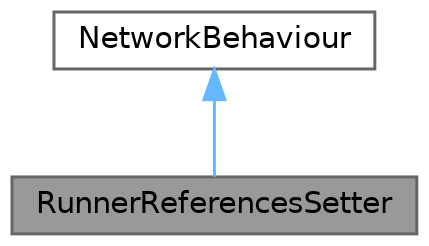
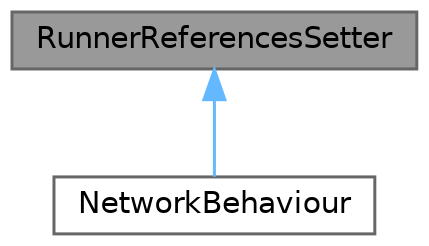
edge "RunnerReferencesSetter" -> "NetworkBehaviour": reversed
